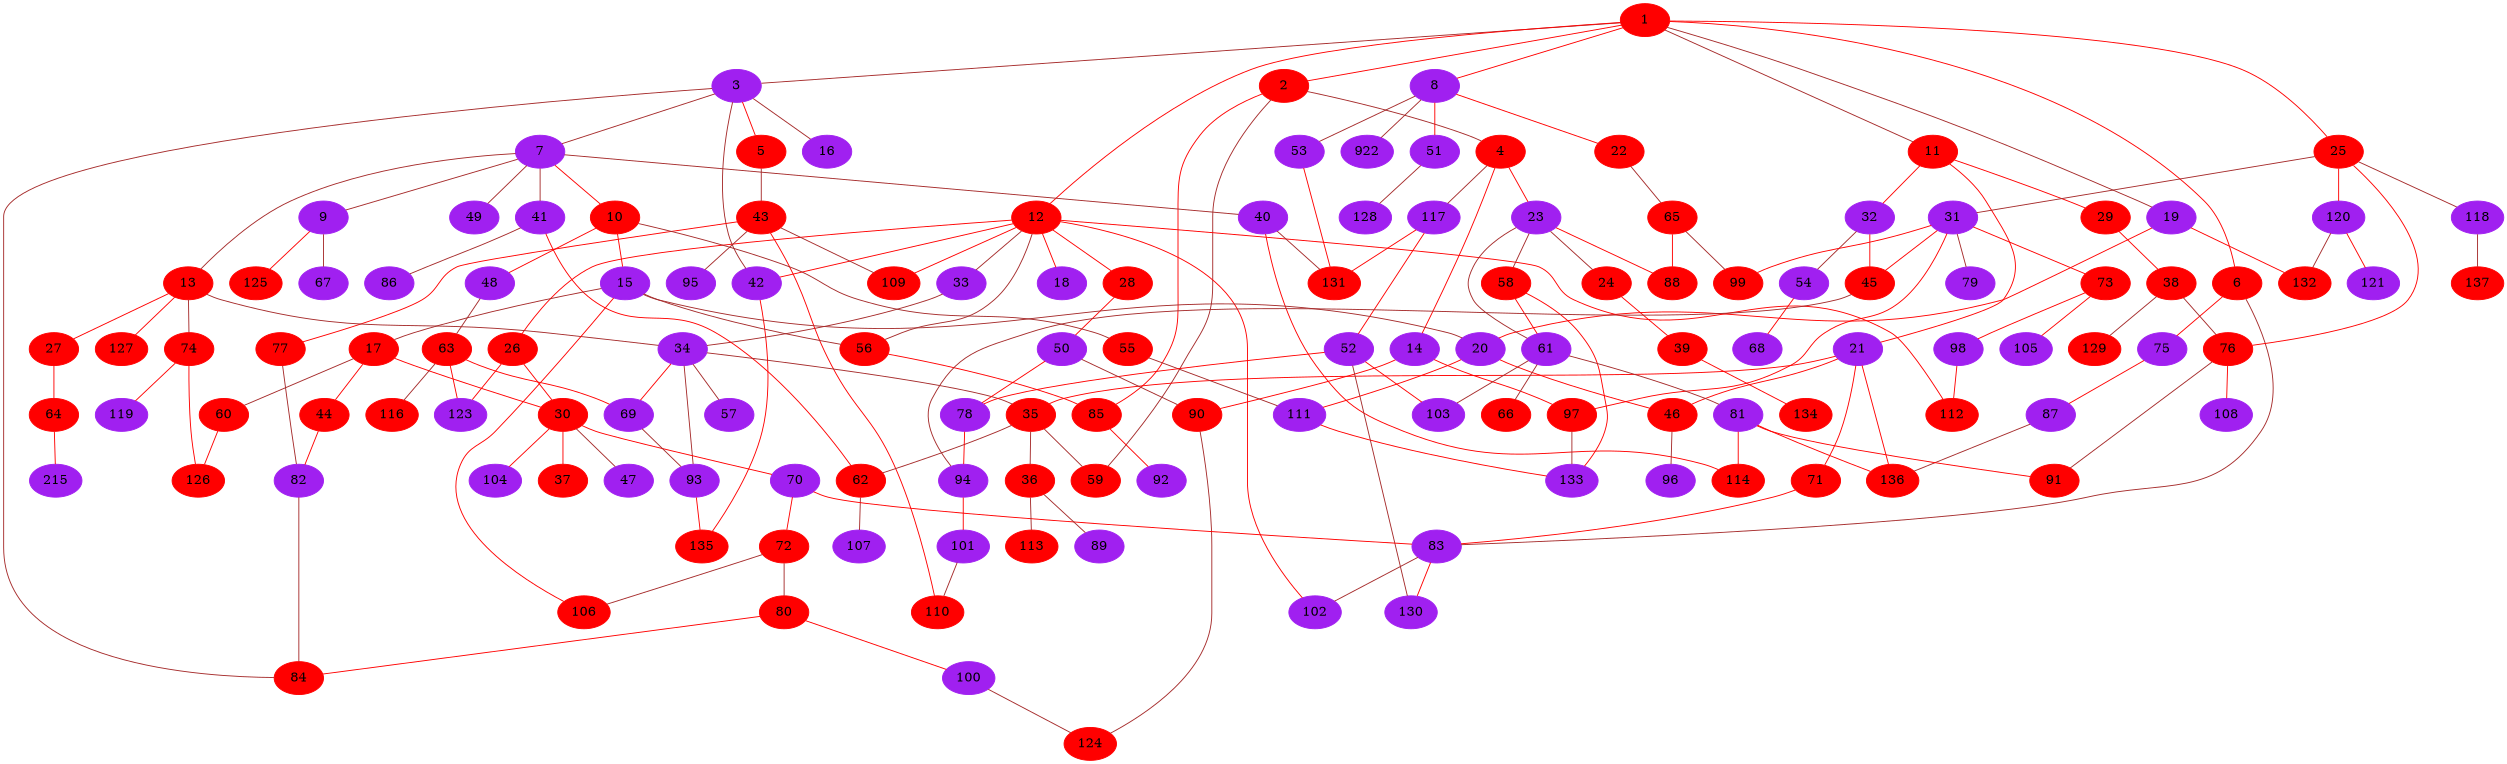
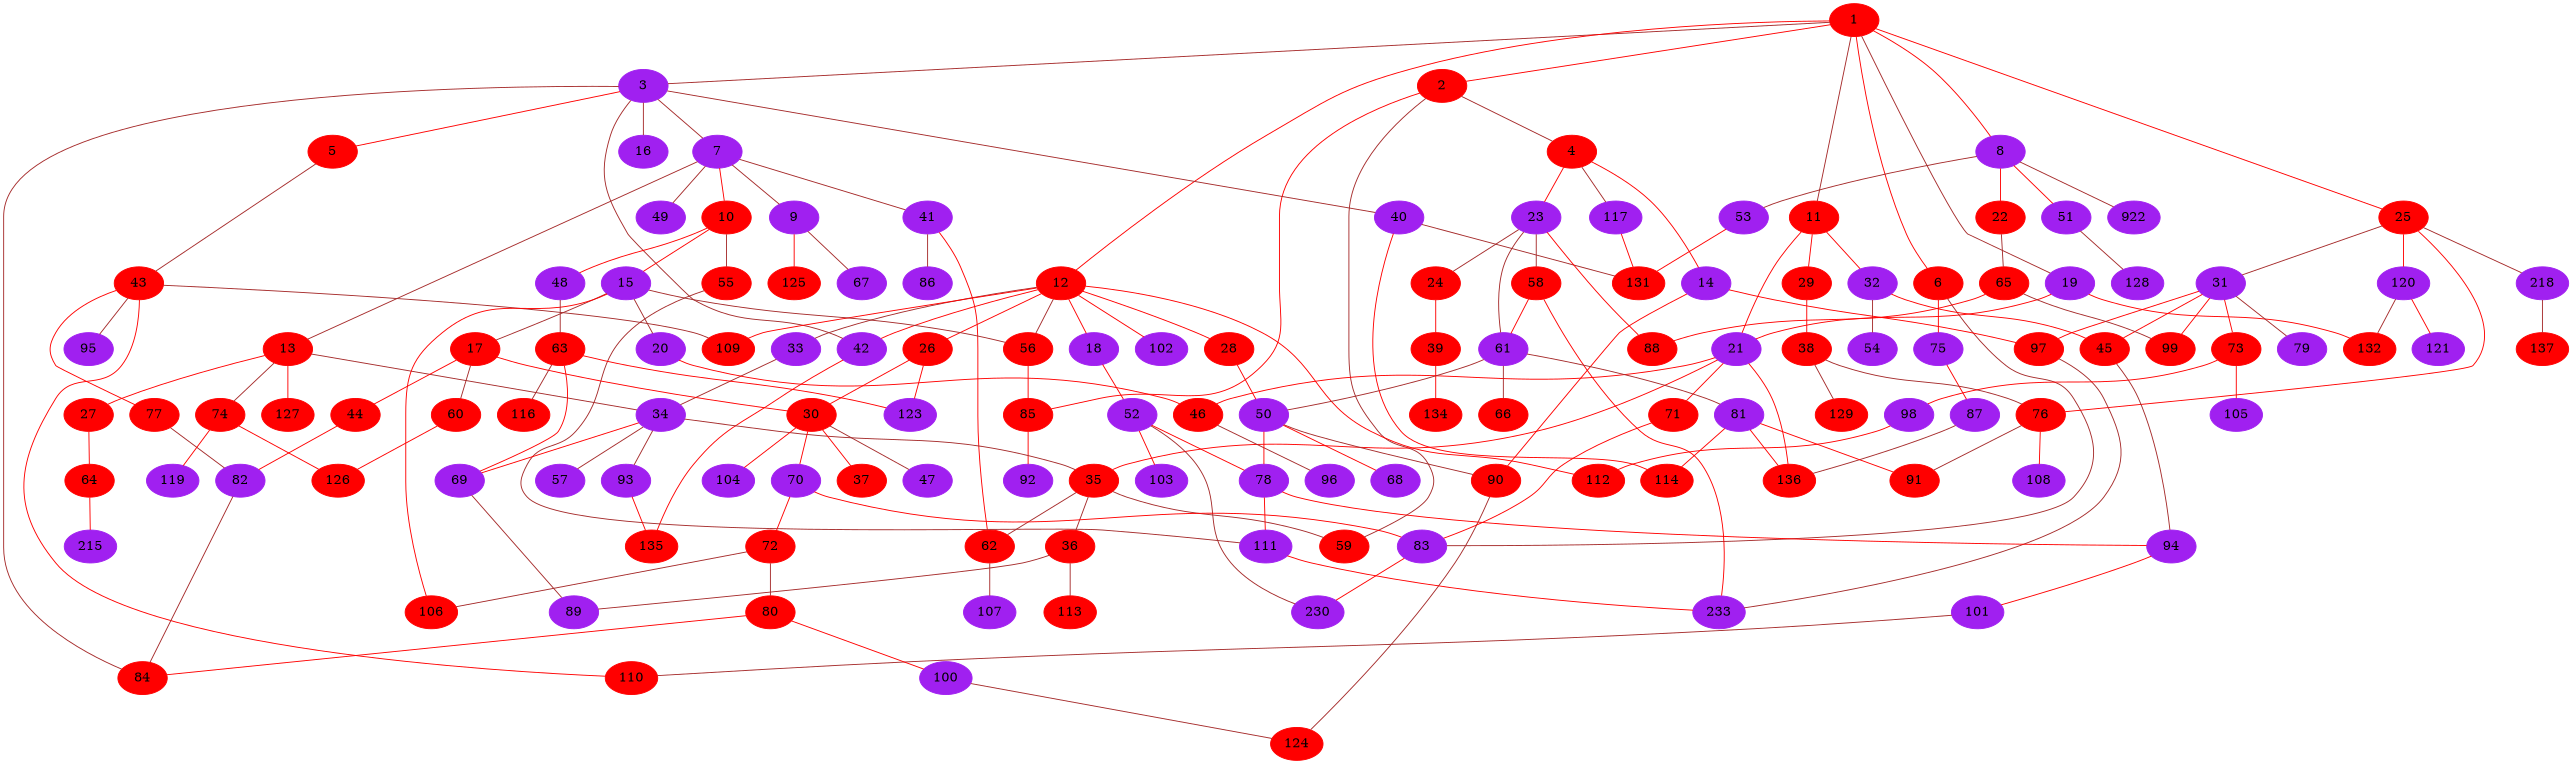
edge "7" -- "40": now "3" -- "40"
node "118": label "118" -> "218"
edge "117" -- "52": now "18" -- "52"
edge "19" -- "20": now "19" -- "21"
edge "54" -- "68": now "50" -- "68"
edge "61" -- "103": now "61" -- "50"
edge "20" -- "111": now "78" -- "111"
edge "69" -- "93": now "69" -- "89"
node "133": label "133" -> "233"
edge "83" -- "102": removed
node "130": label "130" -> "230"
